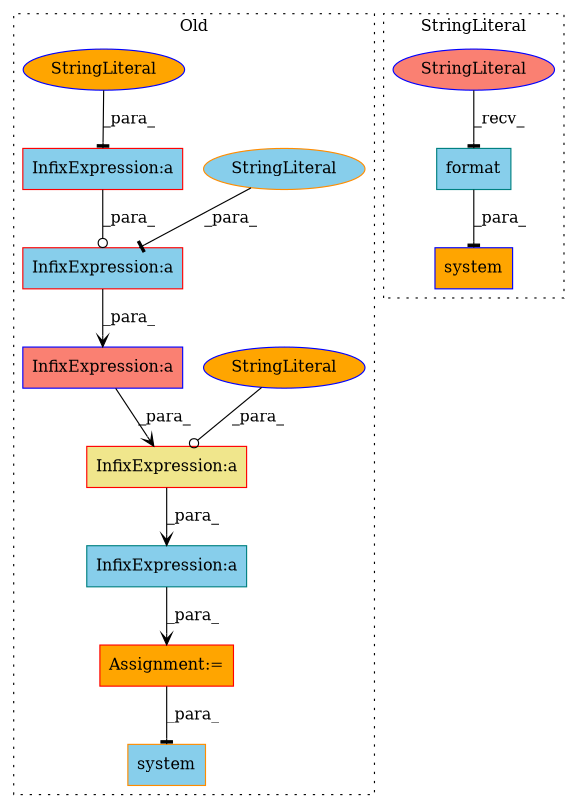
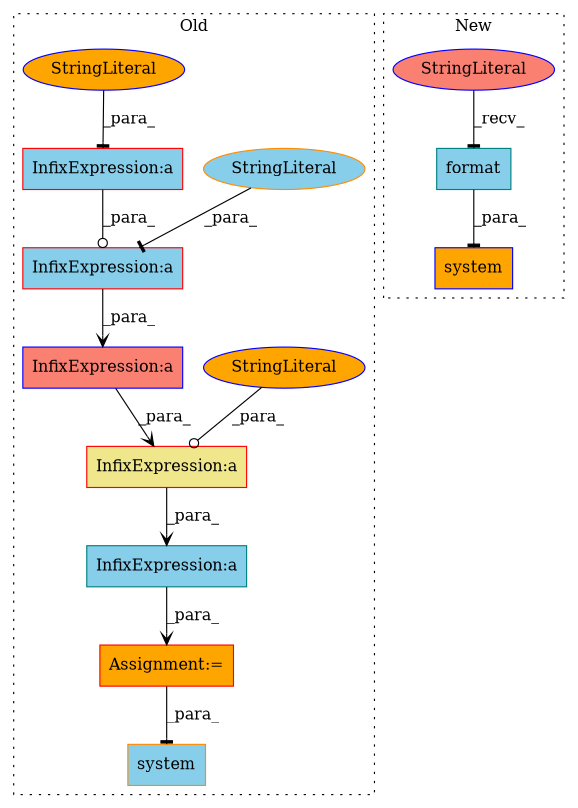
cluster "StringLiteral": label "StringLiteral" -> "New"
